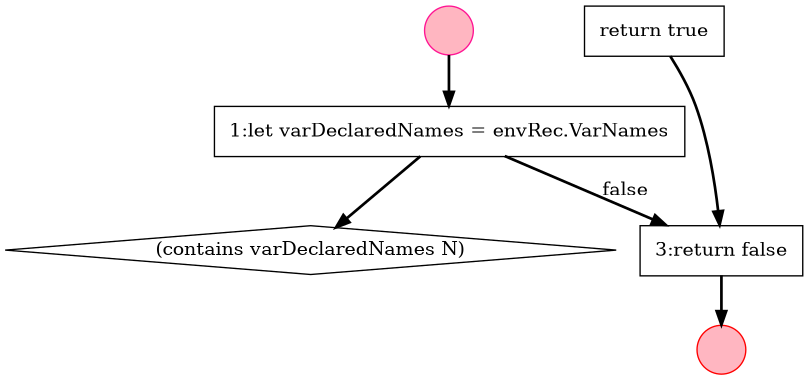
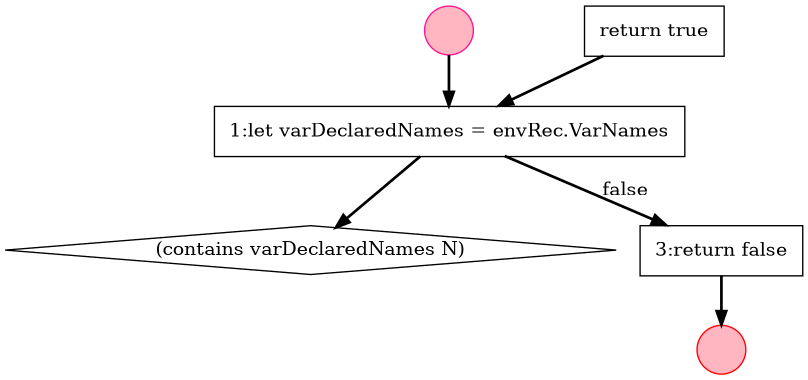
edge "return true" -> "3:return false": now "return true" -> "1:let varDeclaredNames = envRec.VarNames"
